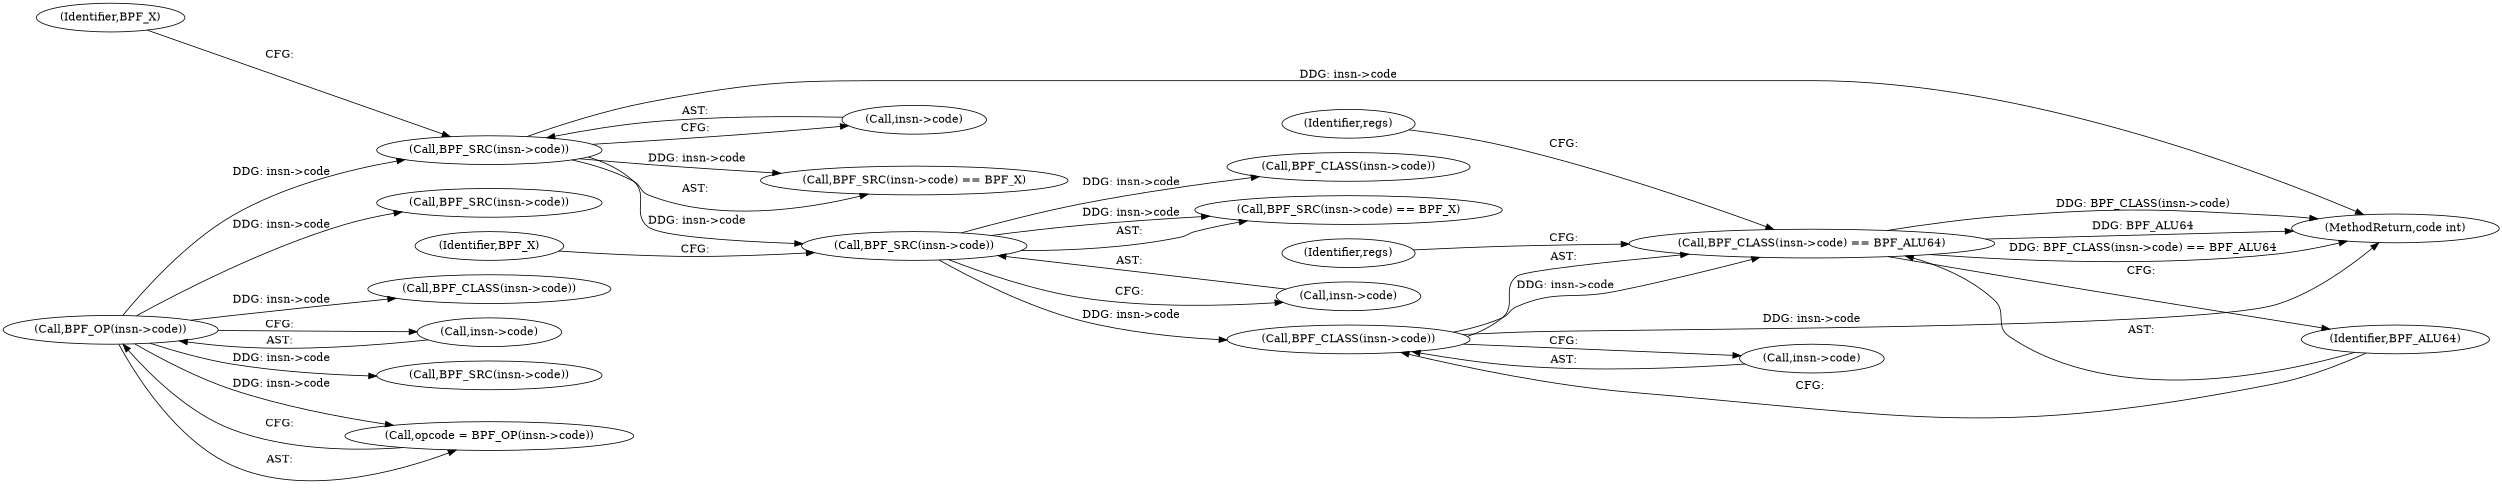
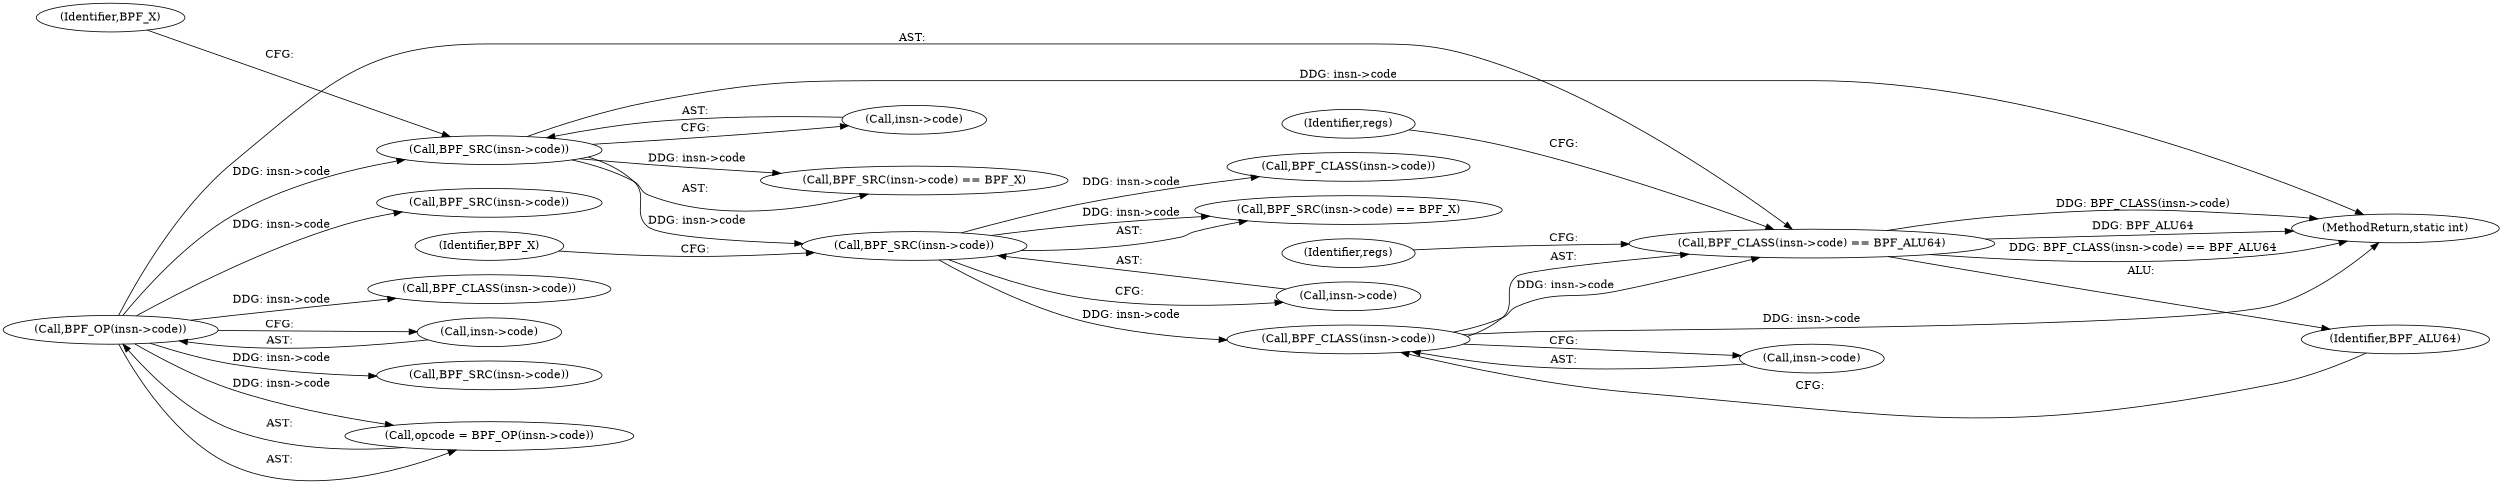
node "(MethodReturn,code int)": label "(MethodReturn,code int)" -> "(MethodReturn,static int)"
edge "(Call,BPF_CLASS(insn->code) == BPF_ALU64)" -> "(Identifier,BPF_ALU64)": label "CFG: " -> "ALU: "
edge "(Identifier,BPF_ALU64)" -> "(Call,BPF_CLASS(insn->code) == BPF_ALU64)": now "(Call,BPF_OP(insn->code))" -> "(Call,BPF_CLASS(insn->code) == BPF_ALU64)"
edge "(Call,opcode = BPF_OP(insn->code))" -> "(Call,BPF_OP(insn->code))": label "CFG: " -> "AST: "
